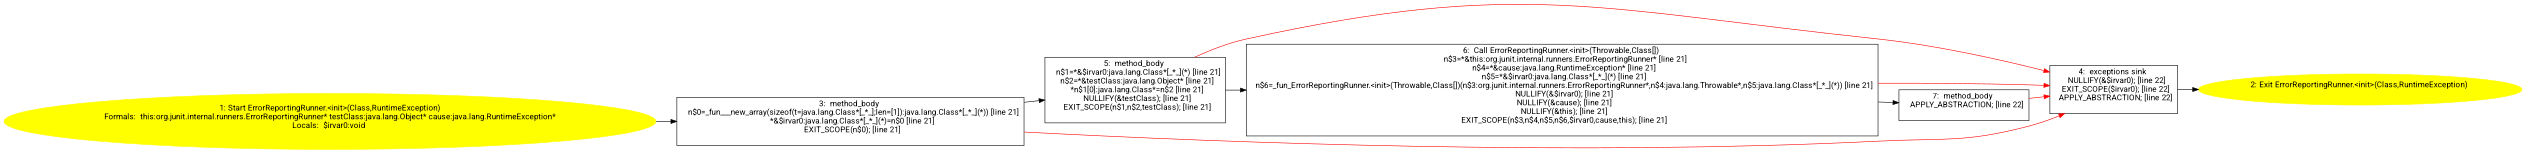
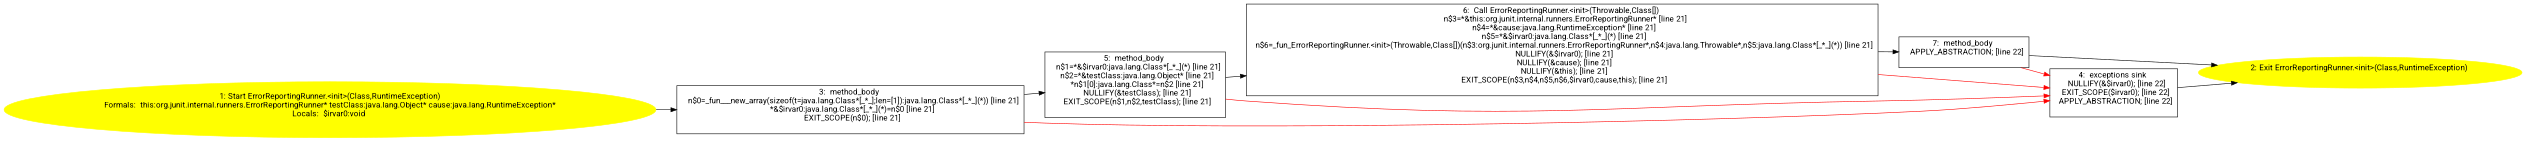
edge "7:  method_body APPLY_ABSTRACTION; [line 22]" -> "2: Exit ErrorReportingRunner.<init>(Class,RuntimeException)": added
